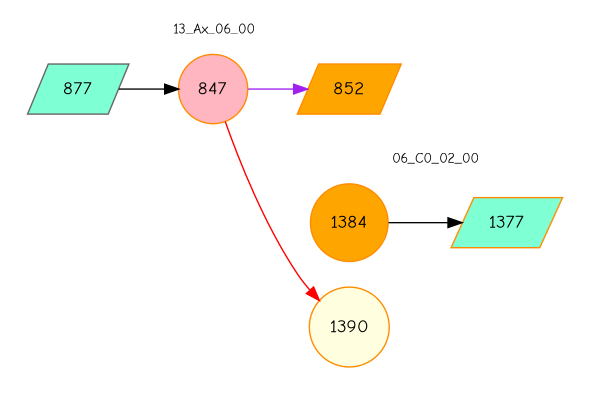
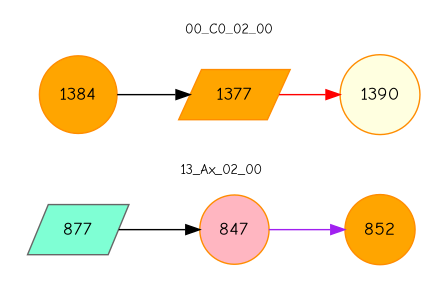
cluster "13_Ax_06_00": label "13_Ax_06_00" -> "13_Ax_02_00"
node "852": shape parallelogram -> circle
cluster "06_C0_02_00": label "06_C0_02_00" -> "00_C0_02_00"
edge "847" -> "1390": now "1377" -> "1390"
node "1377": fillcolor aquamarine -> orange
